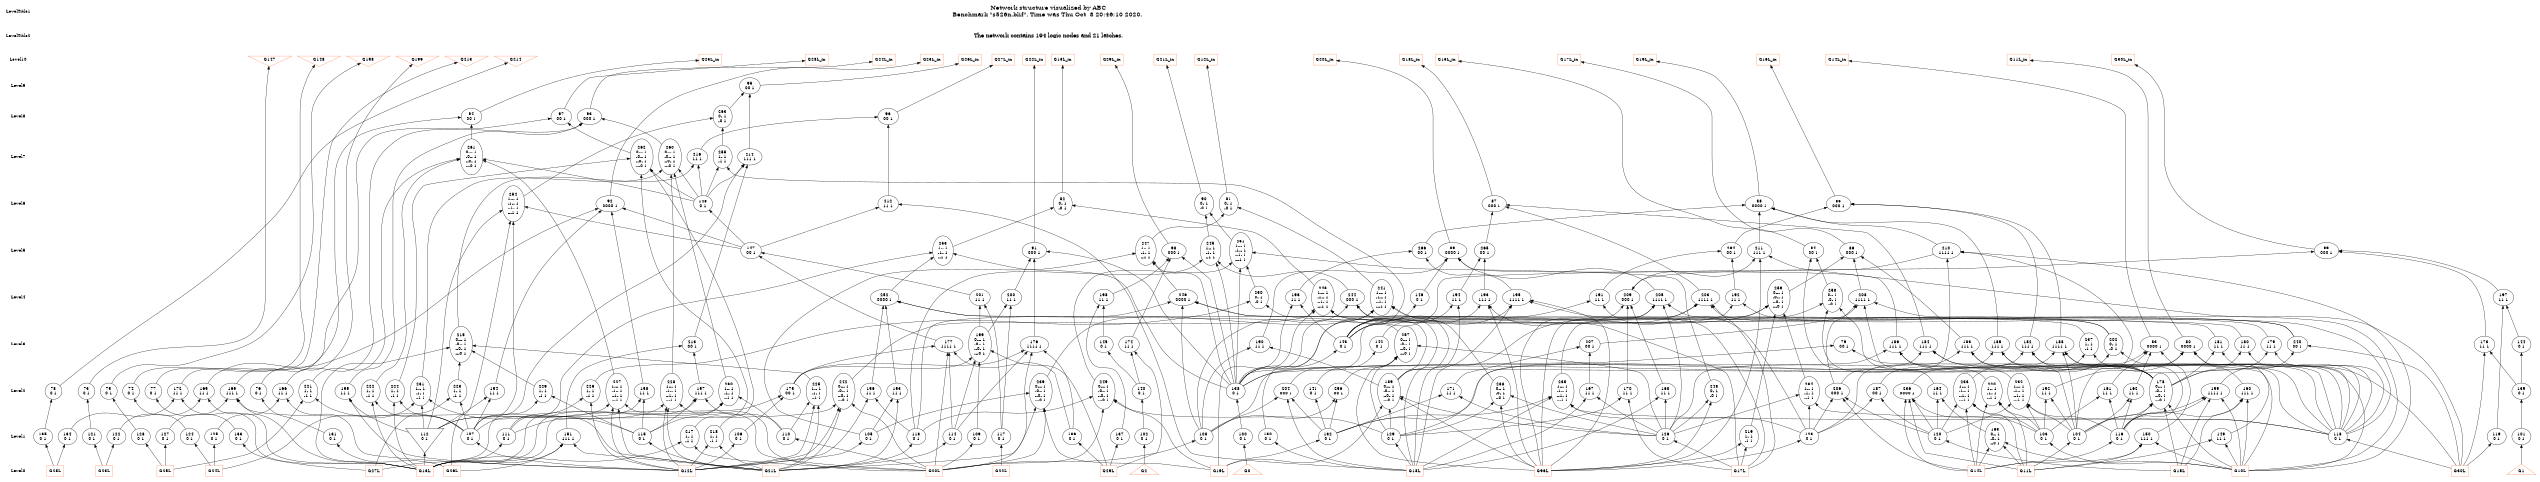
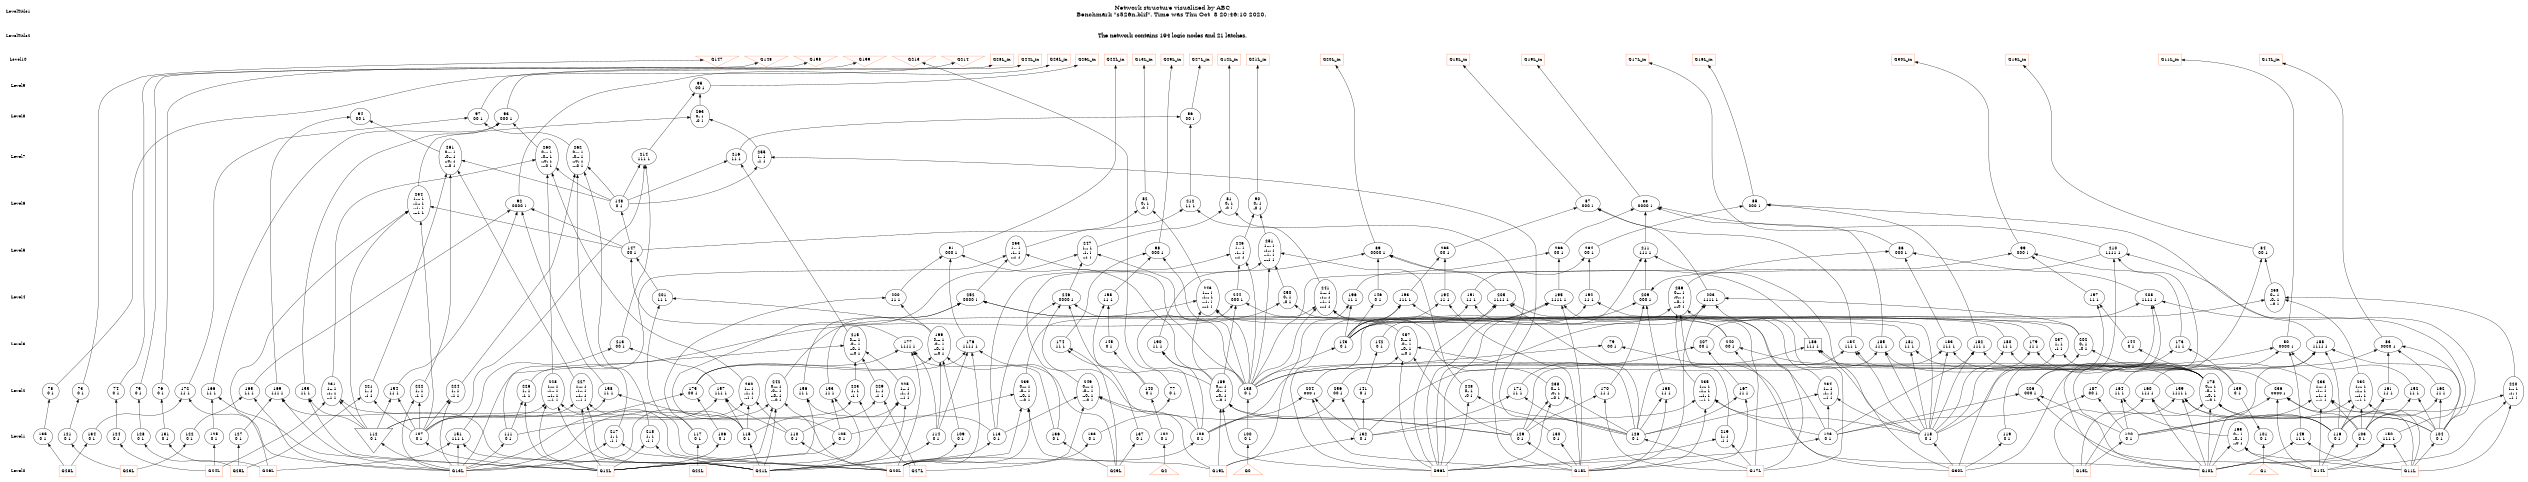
node "G25L_in": removed
node "186 111 1": shape ellipse -> box
edge "101 0 1" -> "139 0 1": reversed
